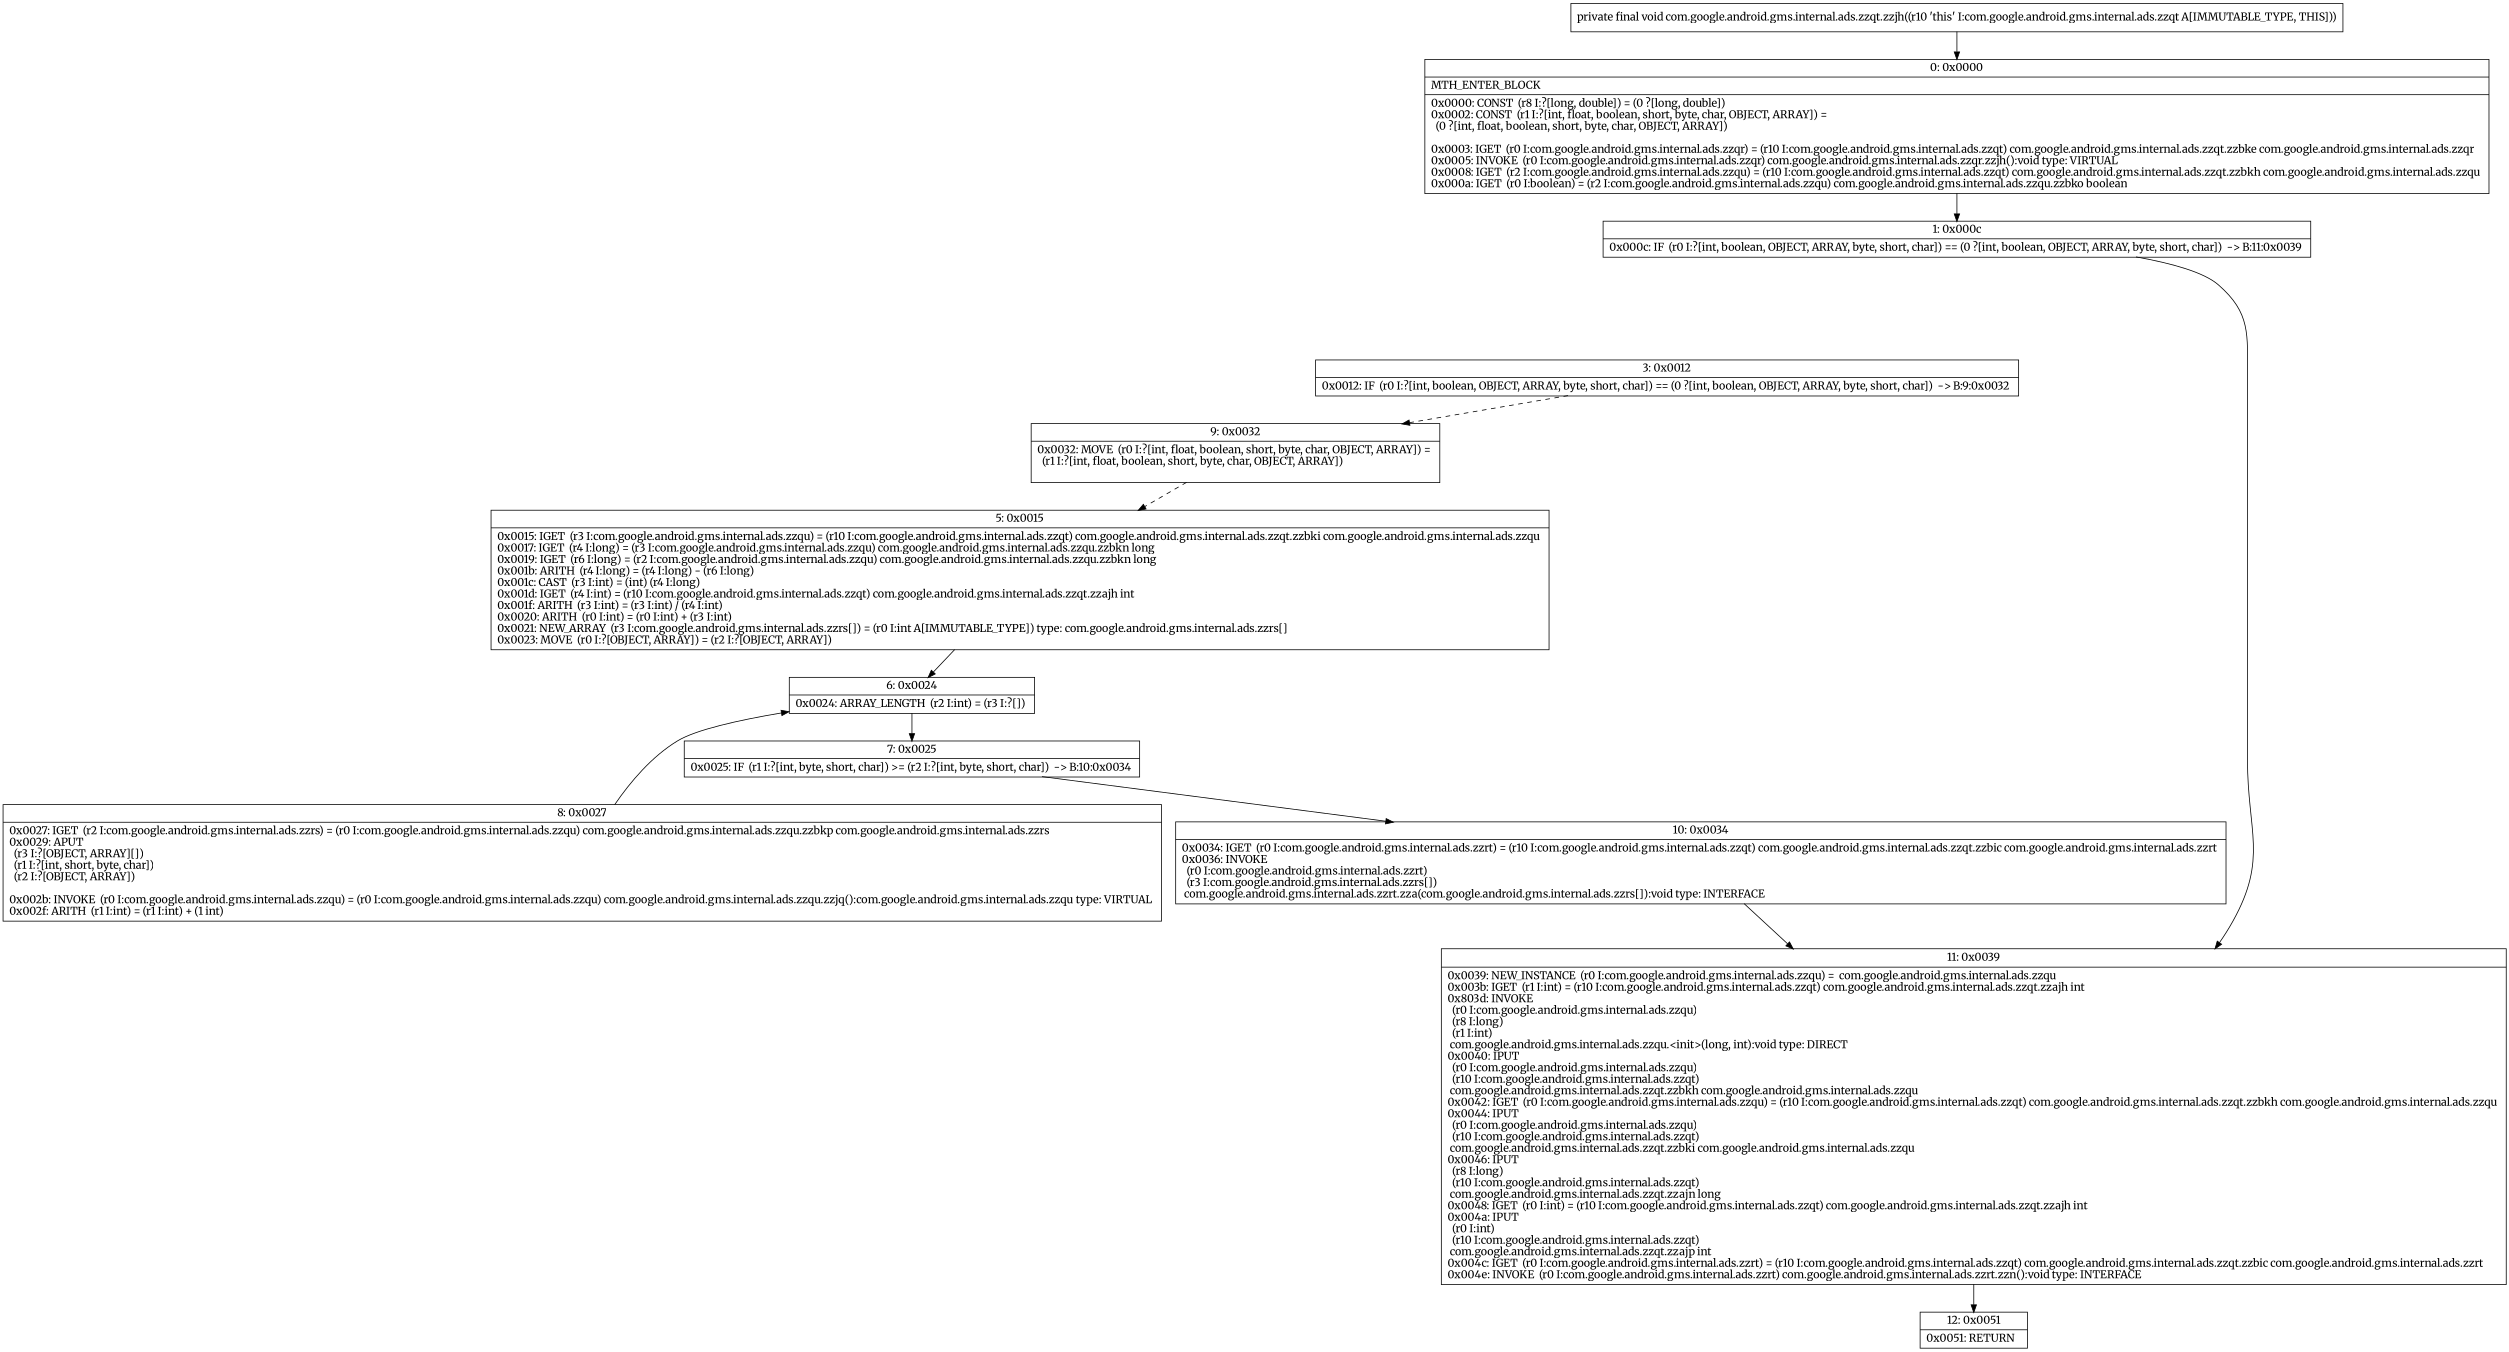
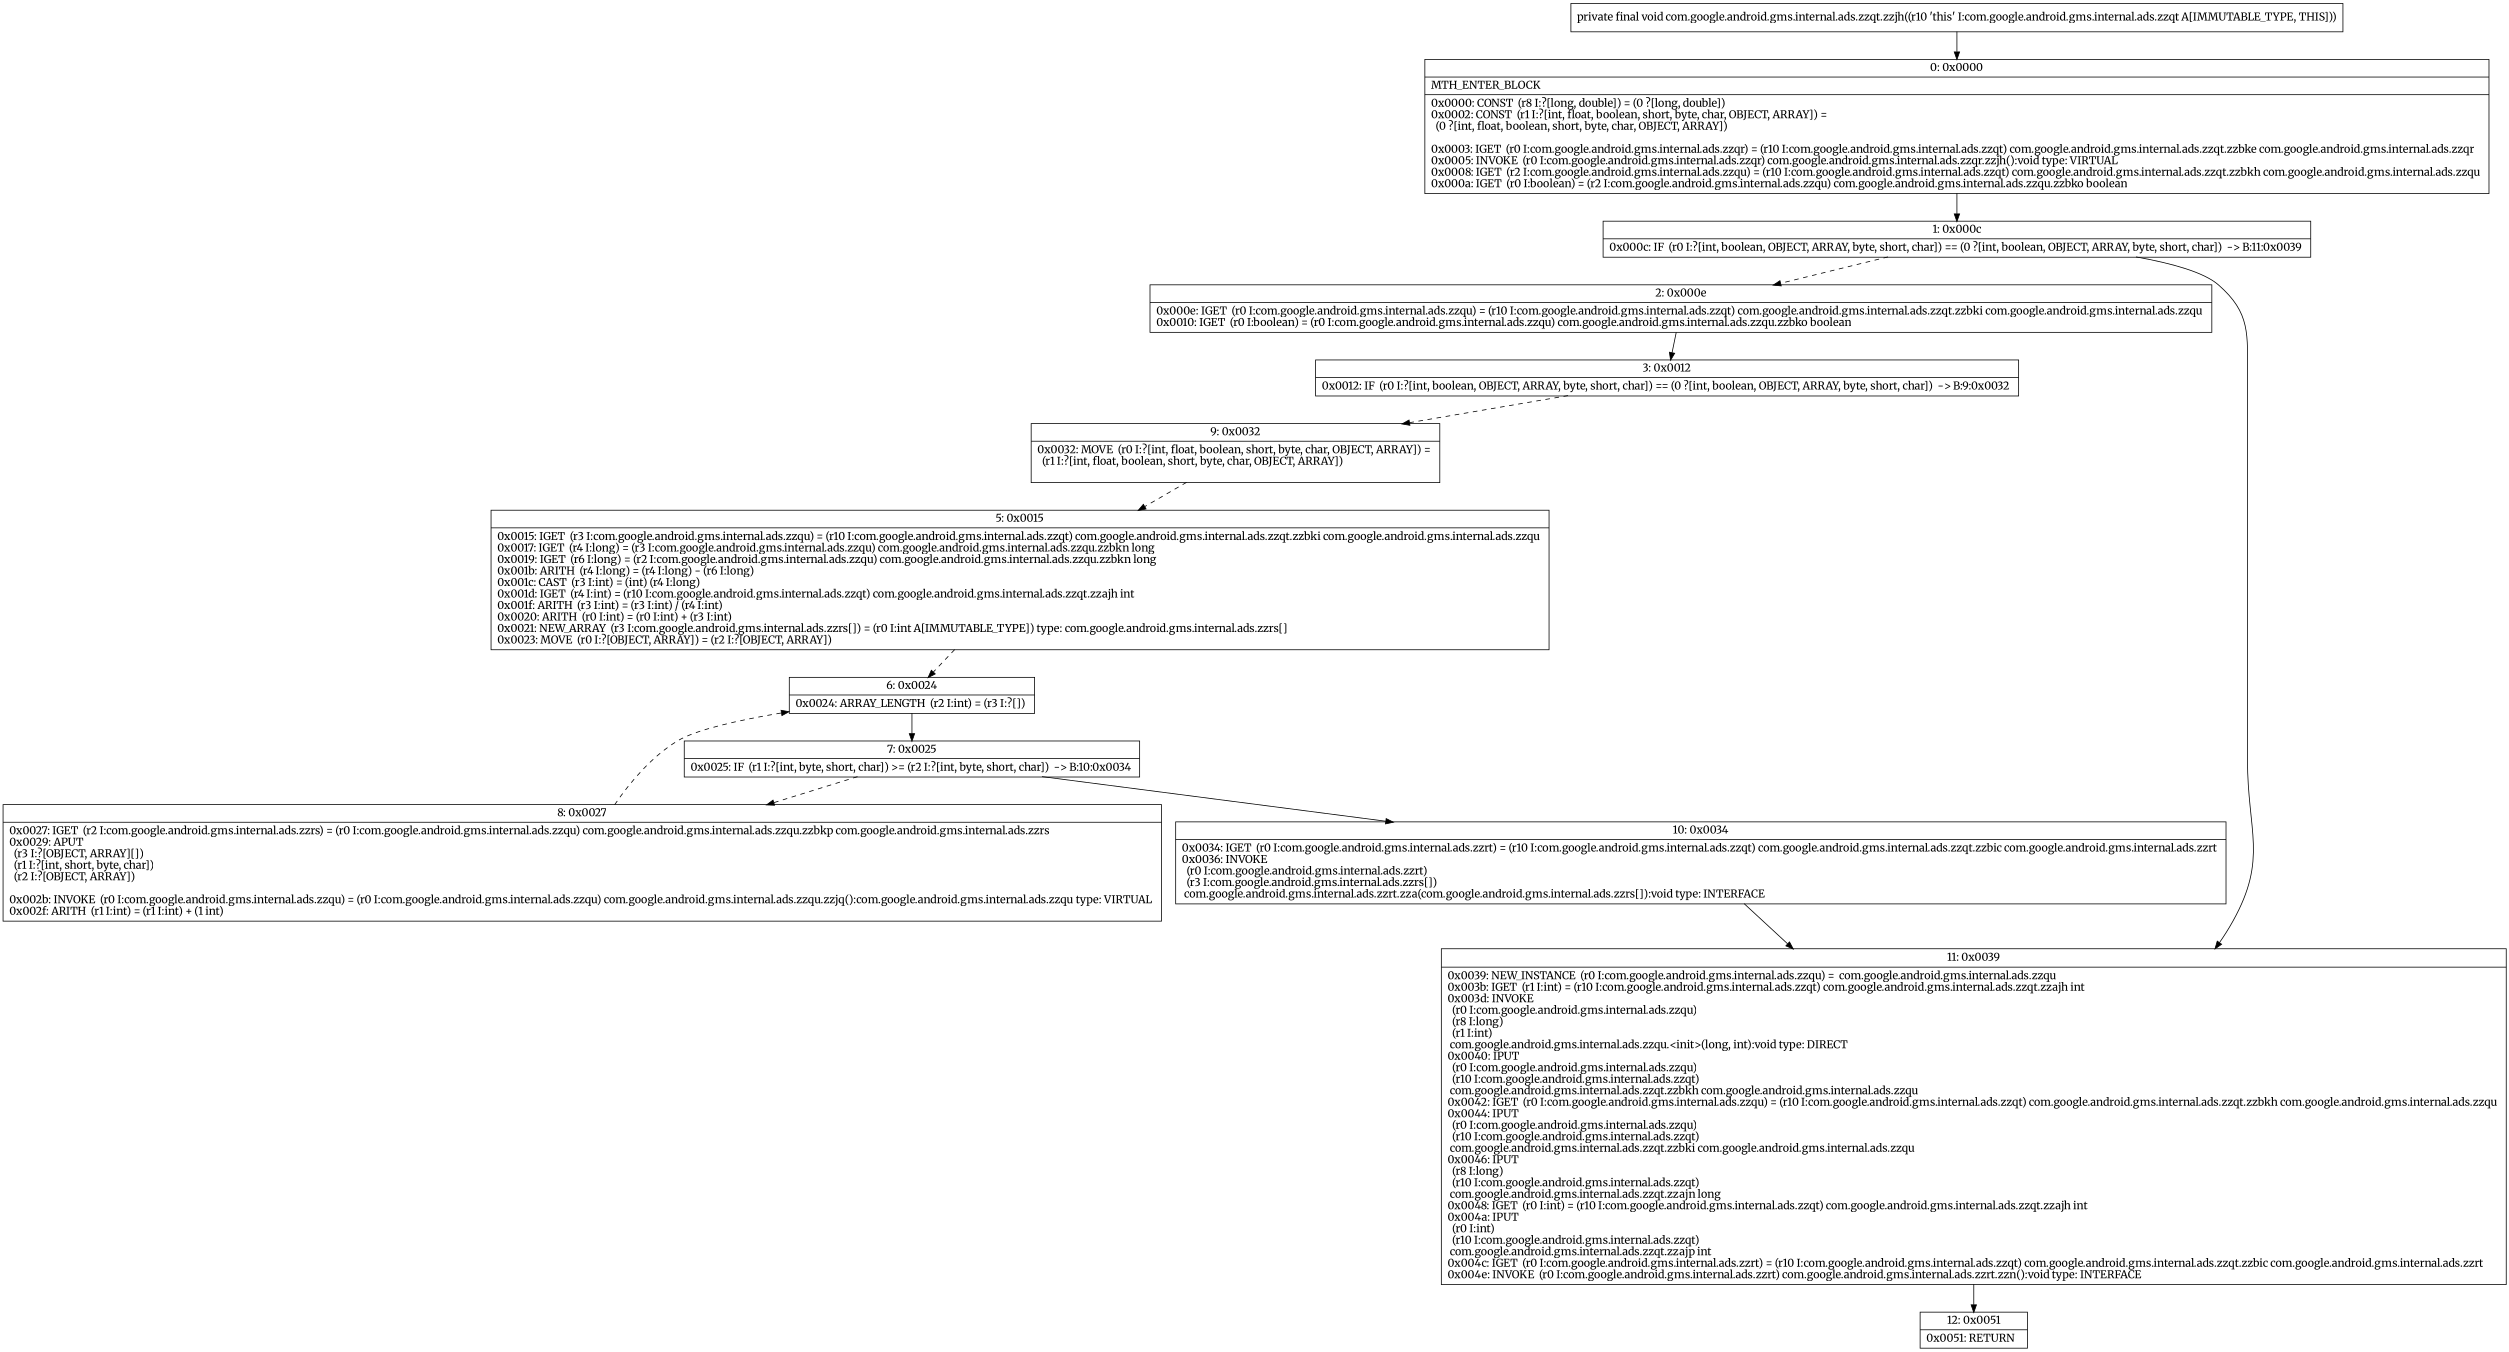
node "2: 0x000e": added
edge "5: 0x0015" -> "6: 0x0024": style solid -> dashed
edge "8: 0x0027" -> "6: 0x0024": style solid -> dashed
edge "7: 0x0025" -> "8: 0x0027": added
node "11: 0x0039": text "0x803d: INVOKE" -> "0x003d: INVOKE"
